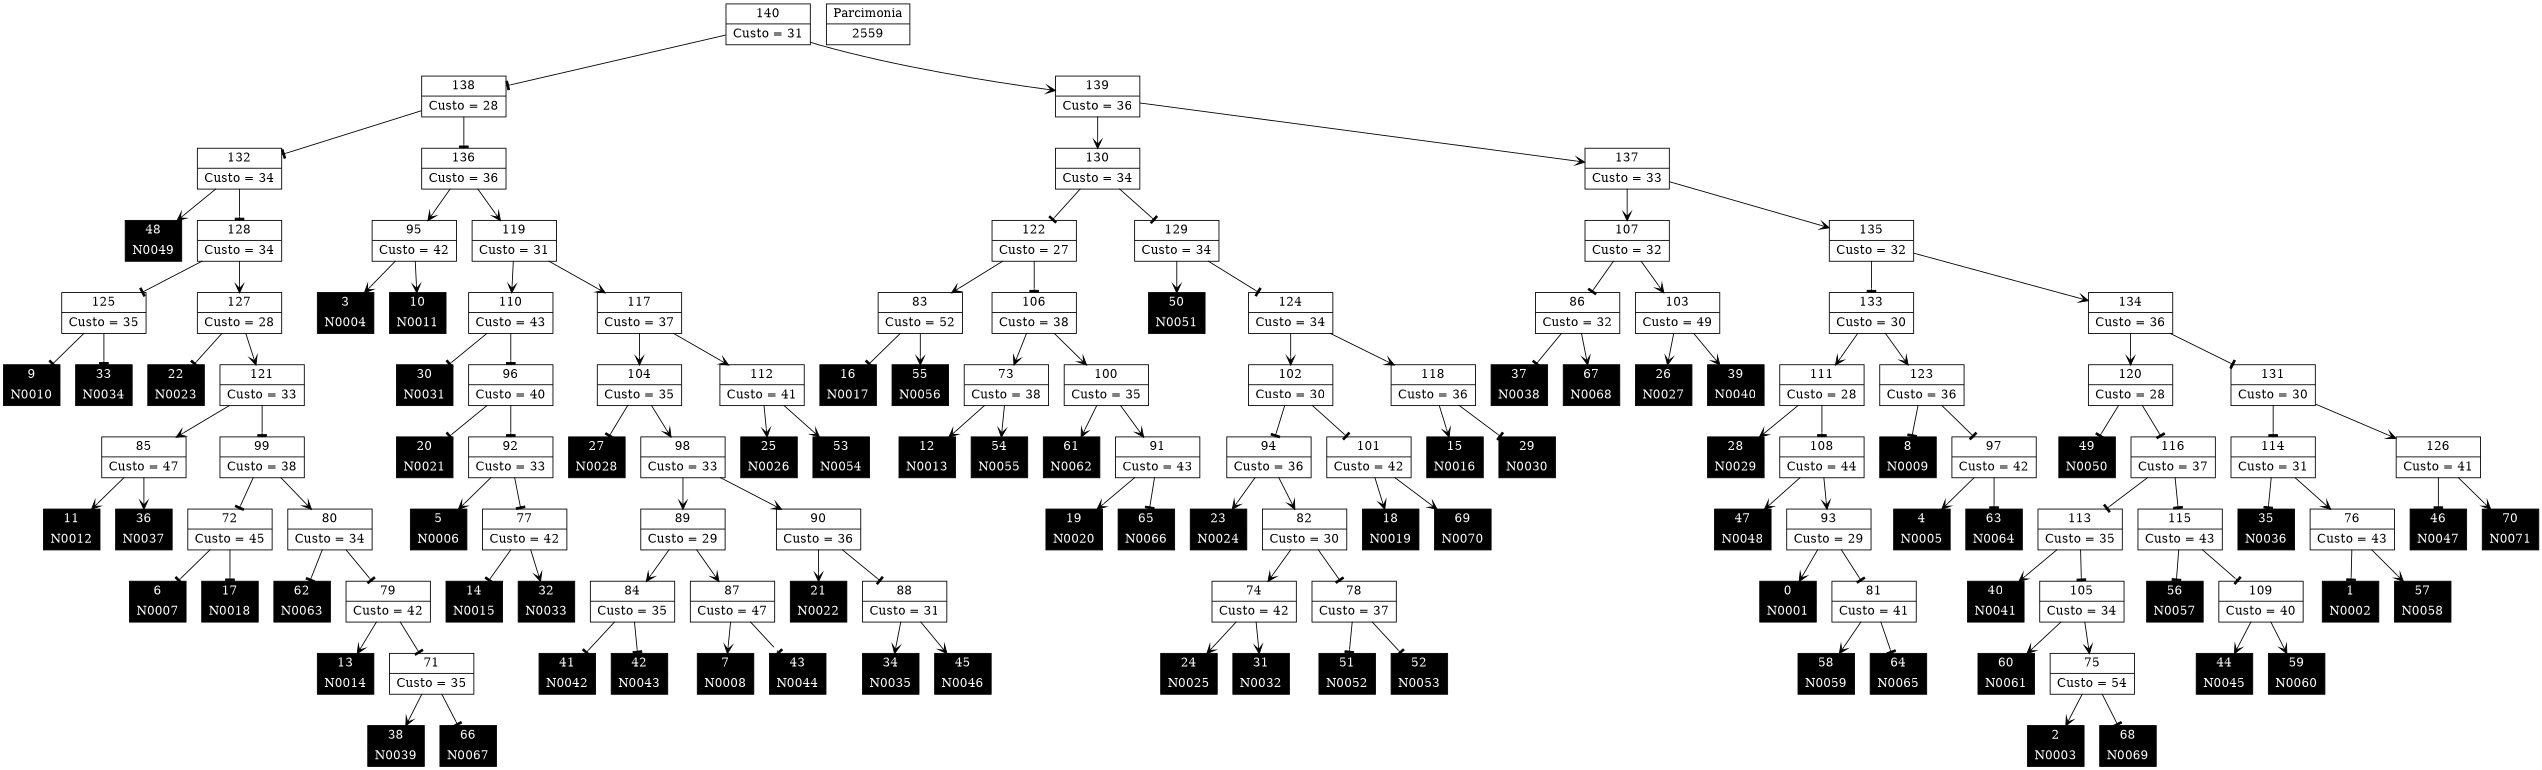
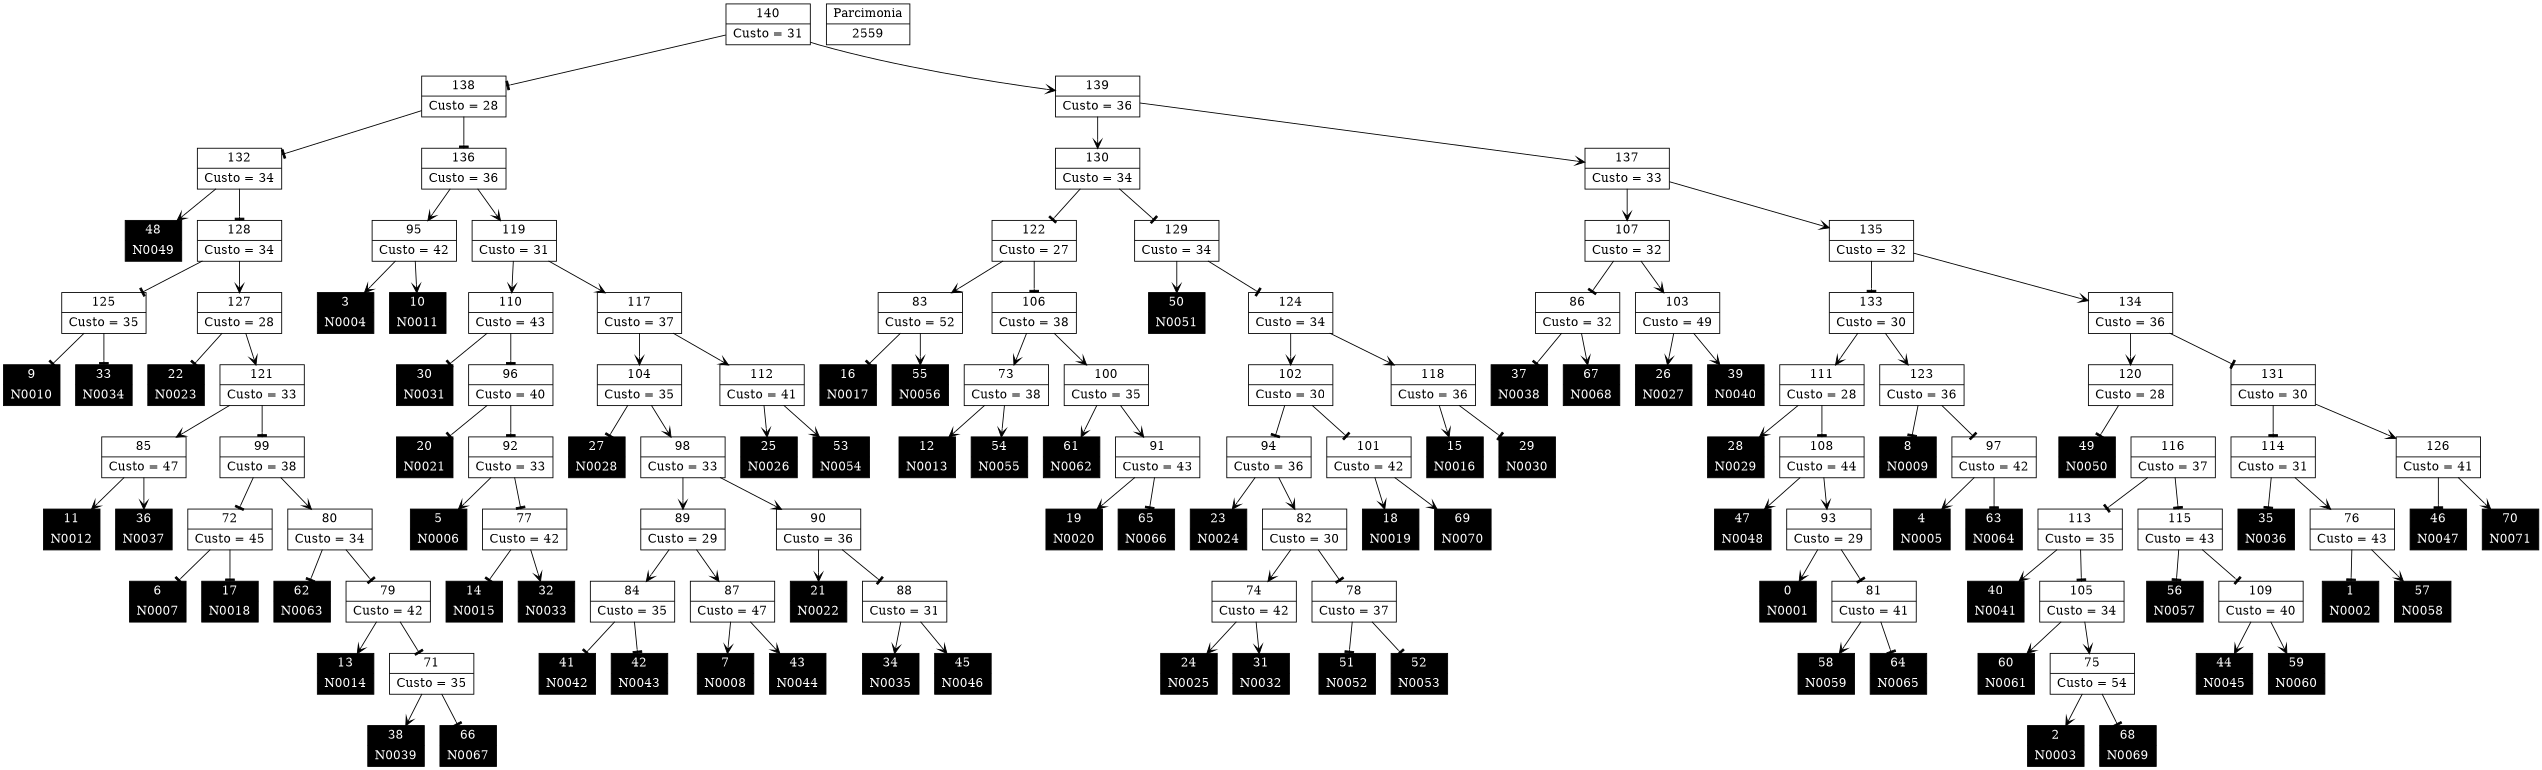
edge "120" -> "116": removed
edge "87" -> "43": arrowhead tee -> vee
